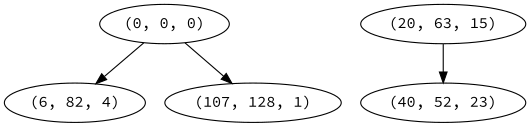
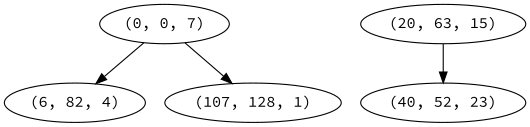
node "(0, 0, 0)": label "(0, 0, 0)" -> "(0, 0, 7)"
